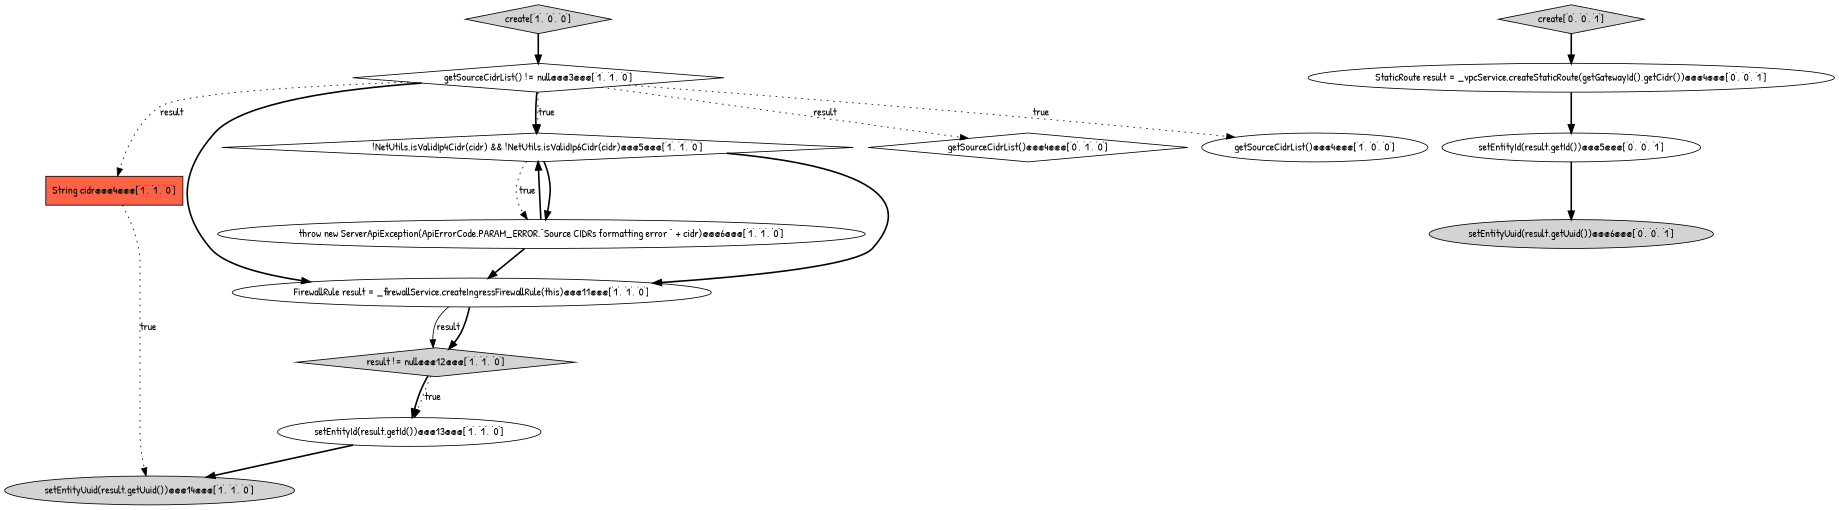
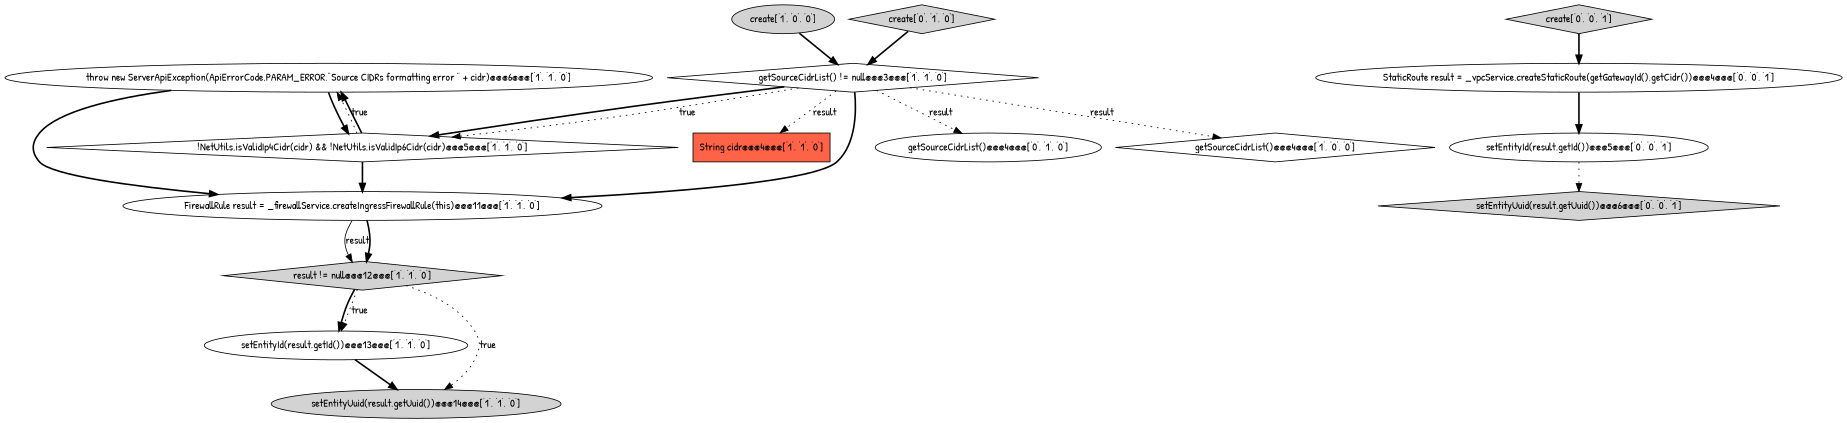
node "create['1', '0', '0']": shape diamond -> ellipse
node "create['0', '1', '0']": added
edge "getSourceCidrList() != null@@@3@@@['1', '1', '0']" -> "getSourceCidrList()@@@4@@@['1', '0', '0']": label "true" -> "result"
node "getSourceCidrList()@@@4@@@['0', '1', '0']": shape diamond -> ellipse
node "getSourceCidrList()@@@4@@@['1', '0', '0']": shape ellipse -> diamond
edge "setEntityId(result.getId())@@@5@@@['0', '0', '1']" -> "setEntityUuid(result.getUuid())@@@6@@@['0', '0', '1']": style bold -> dotted
node "setEntityUuid(result.getUuid())@@@6@@@['0', '0', '1']": shape ellipse -> diamond
edge "String cidr@@@4@@@['1', '1', '0']" -> "setEntityUuid(result.getUuid())@@@14@@@['1', '1', '0']": now "result != null@@@12@@@['1', '1', '0']" -> "setEntityUuid(result.getUuid())@@@14@@@['1', '1', '0']"
